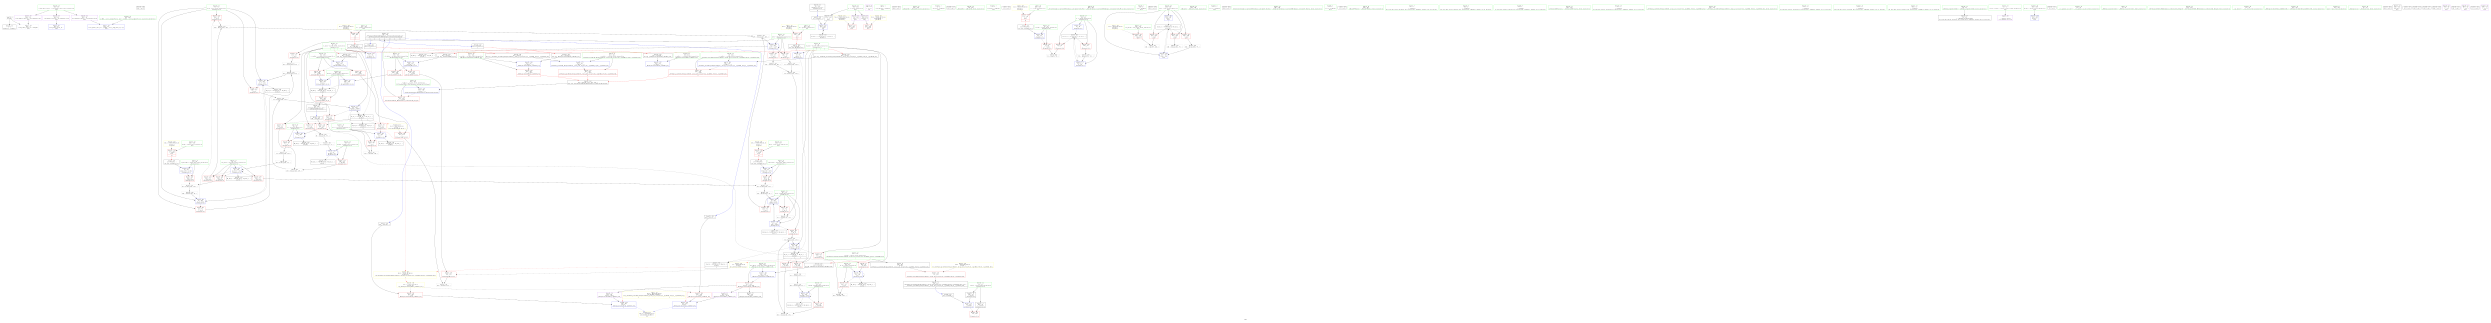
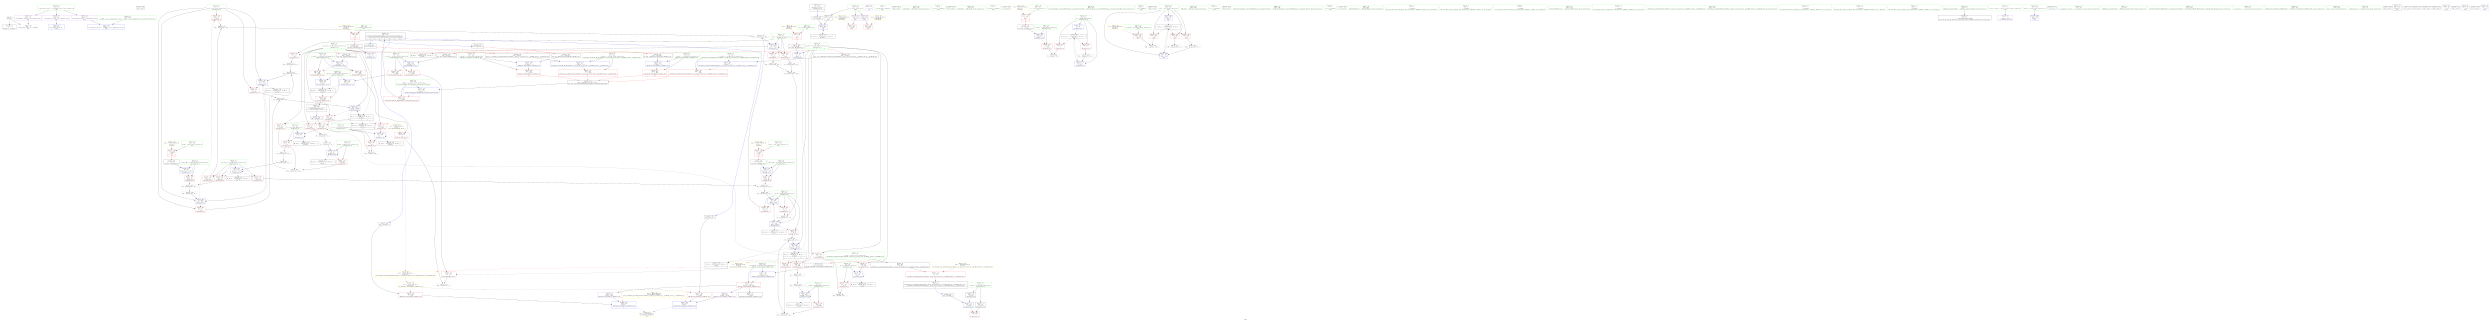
node "NodeID: 147": added
